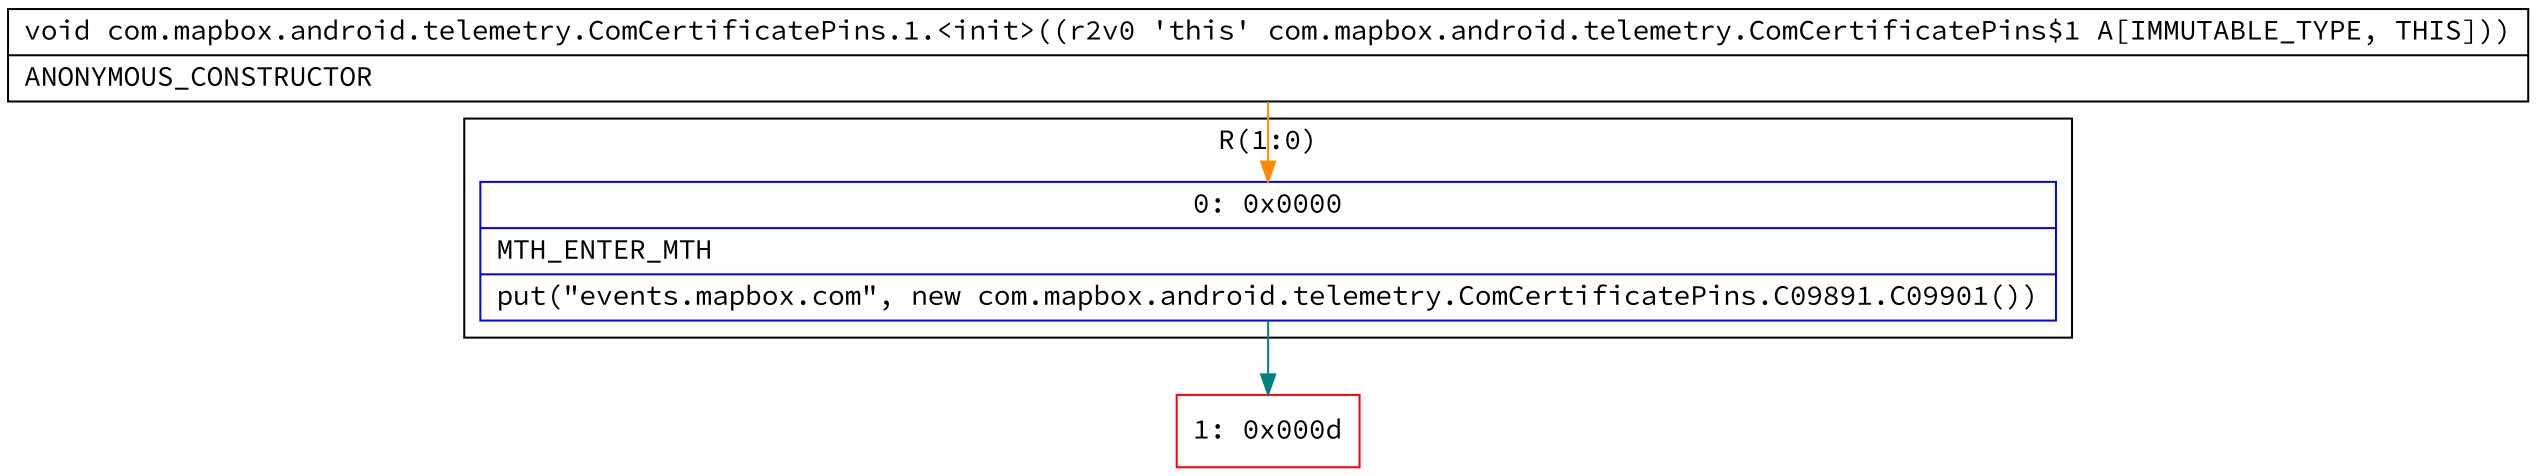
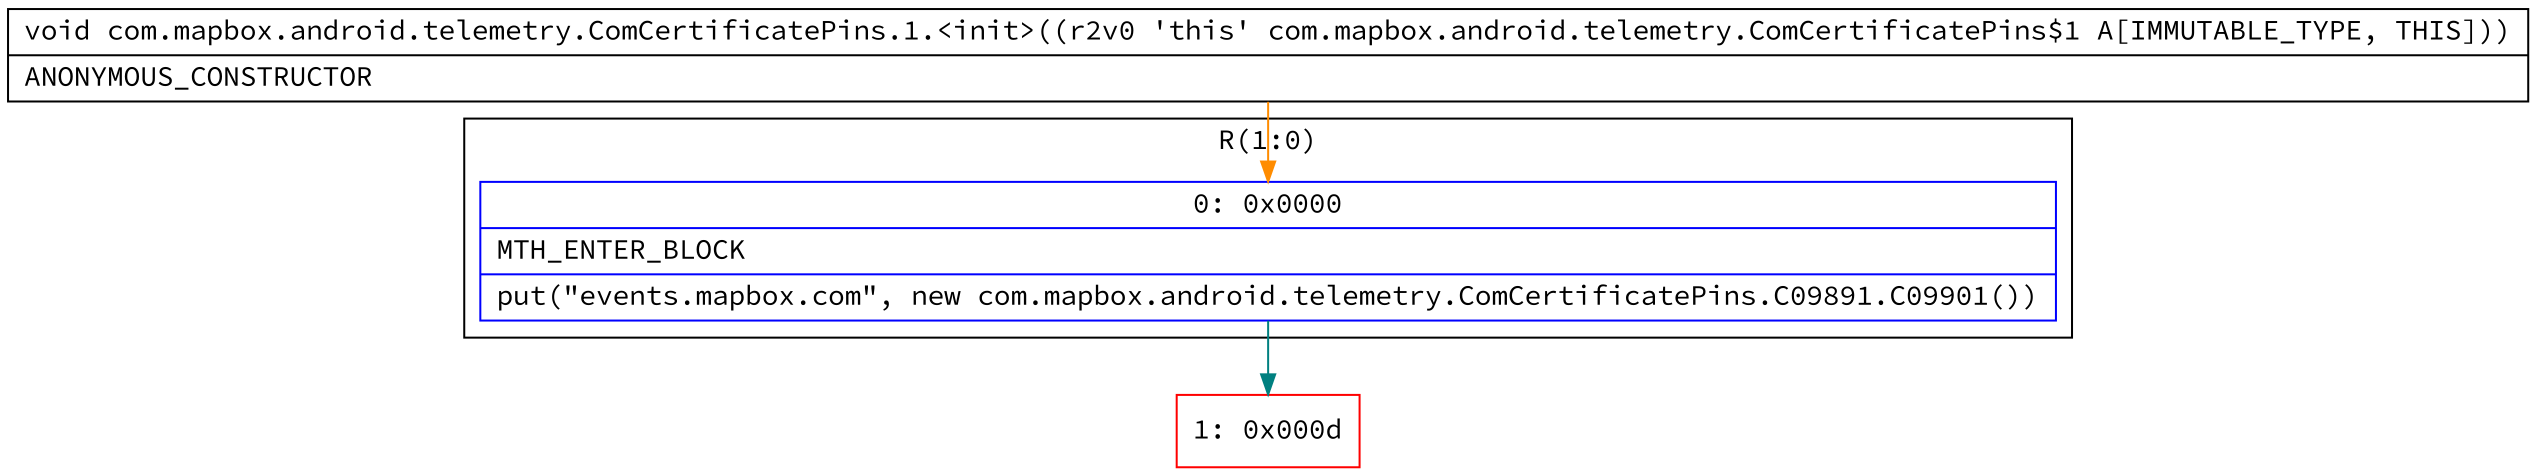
node "0: 0x0000": text "MTH_ENTER_MTH" -> "MTH_ENTER_BLOCK"
